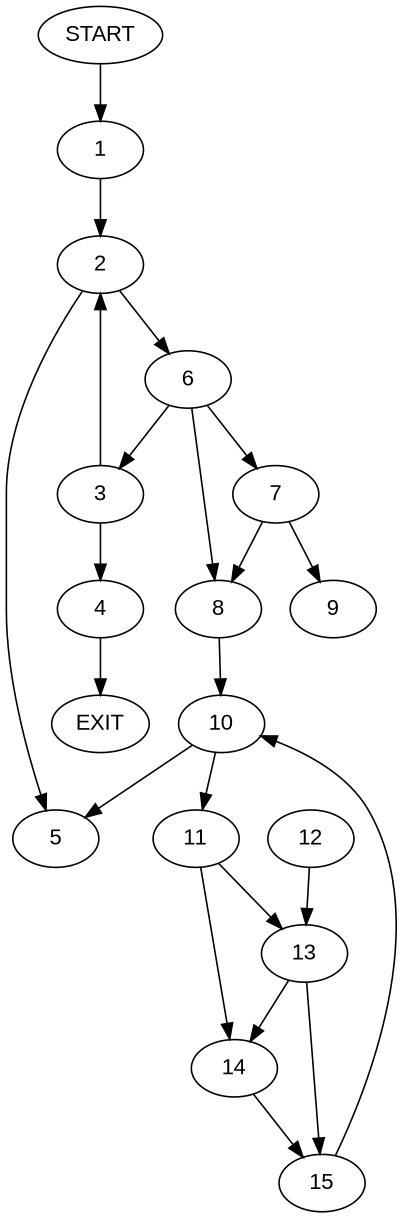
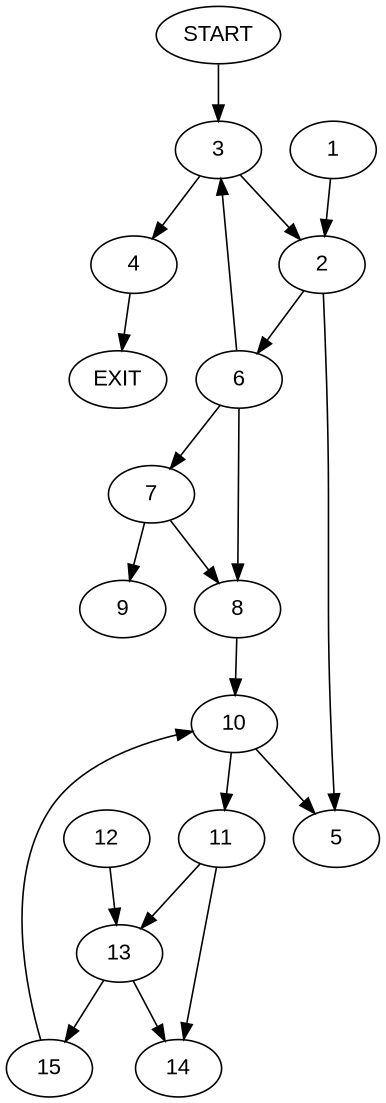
edge "START" -> "1": now "START" -> "3"
edge "14" -> "15": removed
